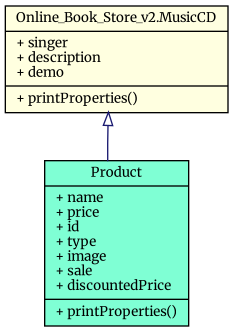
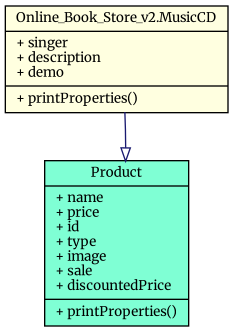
edge "Product" -> "Online_Book_Store_v2.MusicCD": reversed
